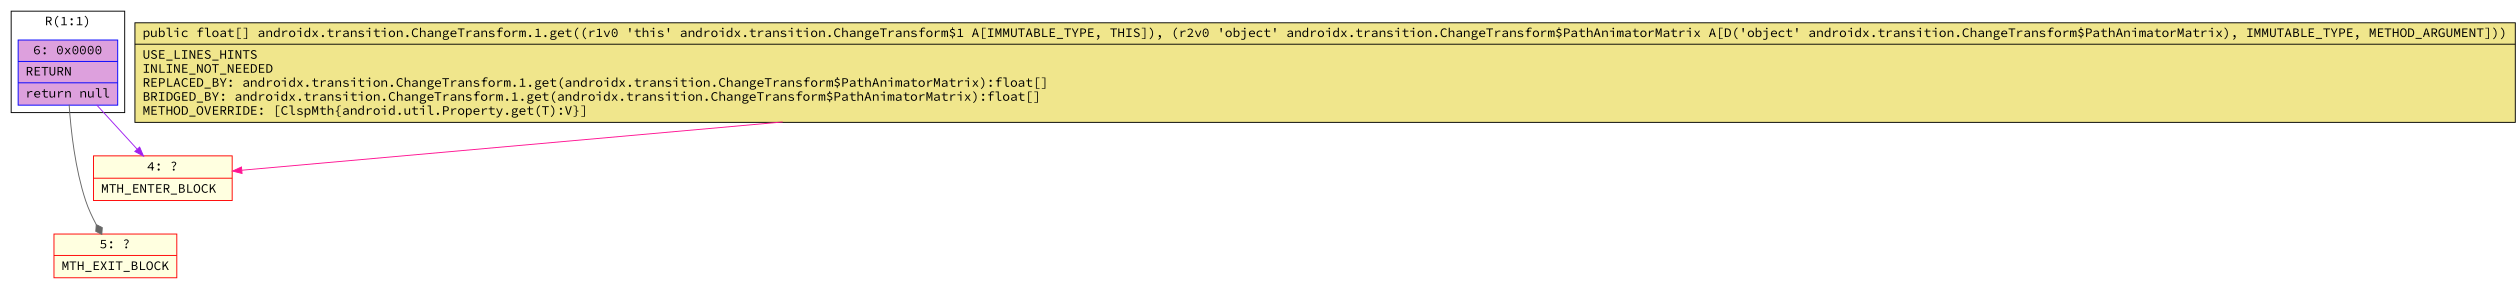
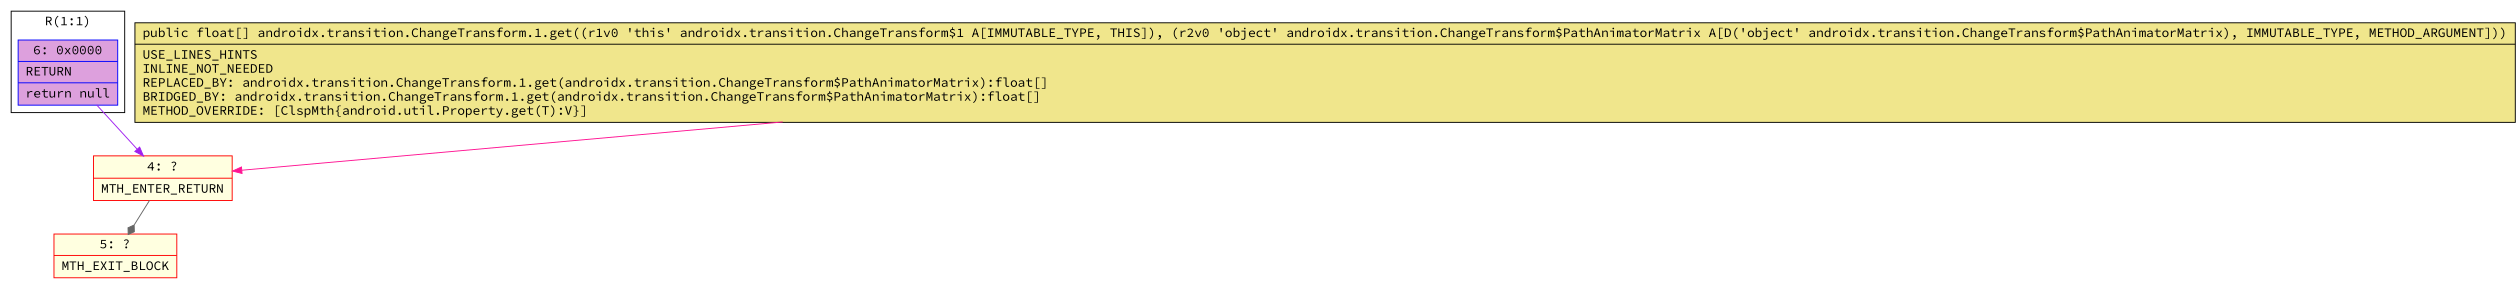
edge "6: 0x0000" -> "5: ?": now "4: ?" -> "5: ?"
node "4: ?": text "MTH_ENTER_BLOCK" -> "MTH_ENTER_RETURN"
